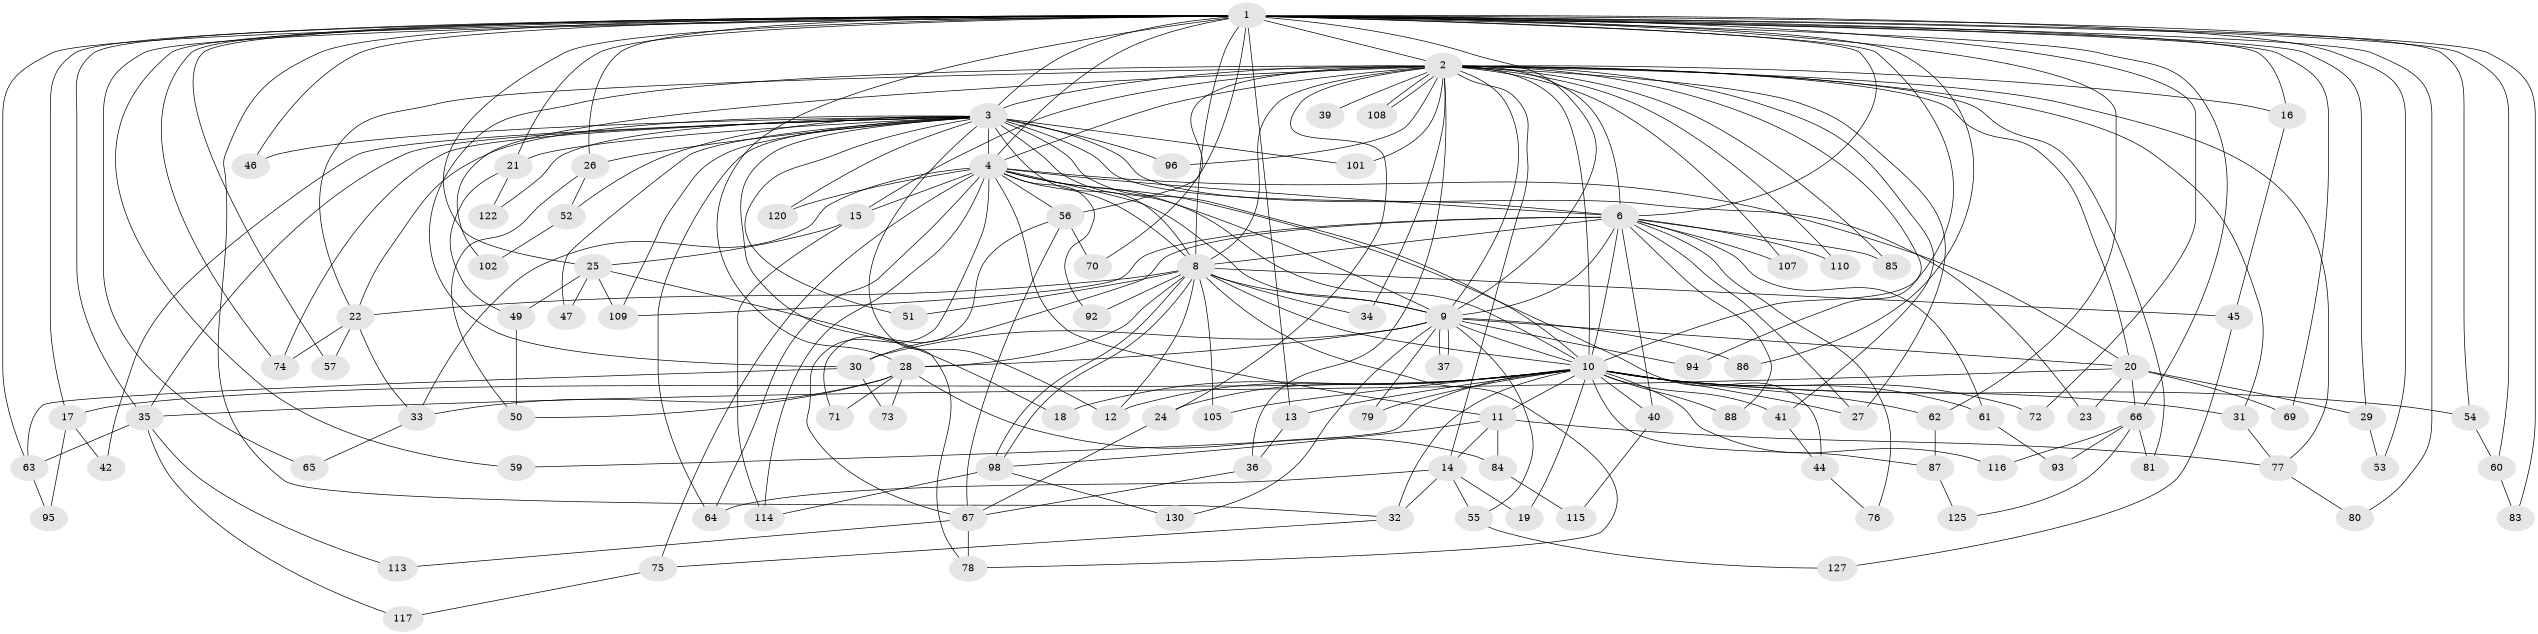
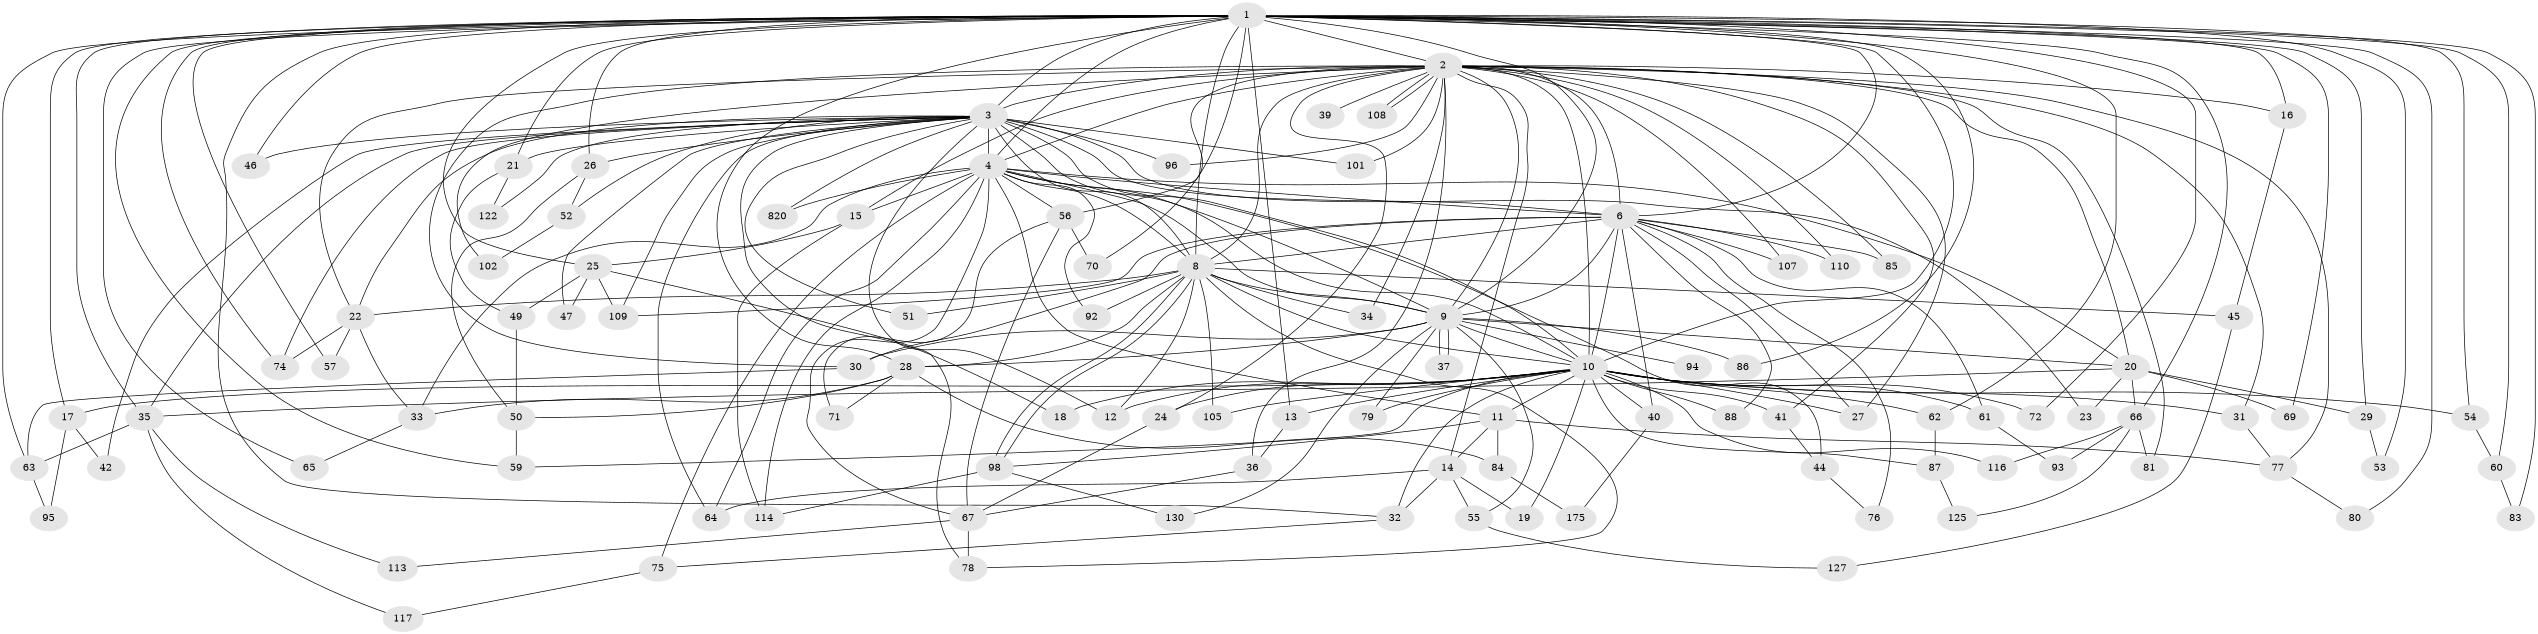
edge "2" -- "94": removed
node "120": label "120" -> "820"
node "73": removed
edge "50" -- "59": added
node "115": label "115" -> "175"
